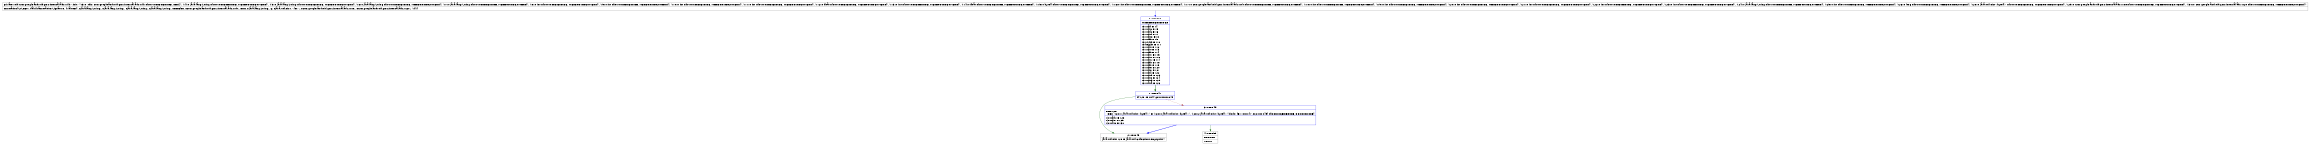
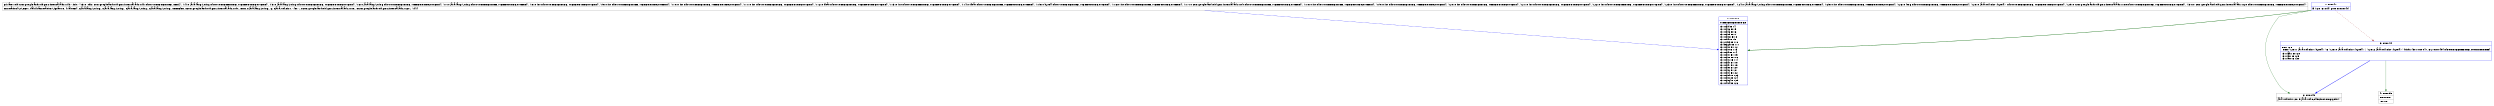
edge "0: 0x0000" -> "1: 0x0047": reversed
